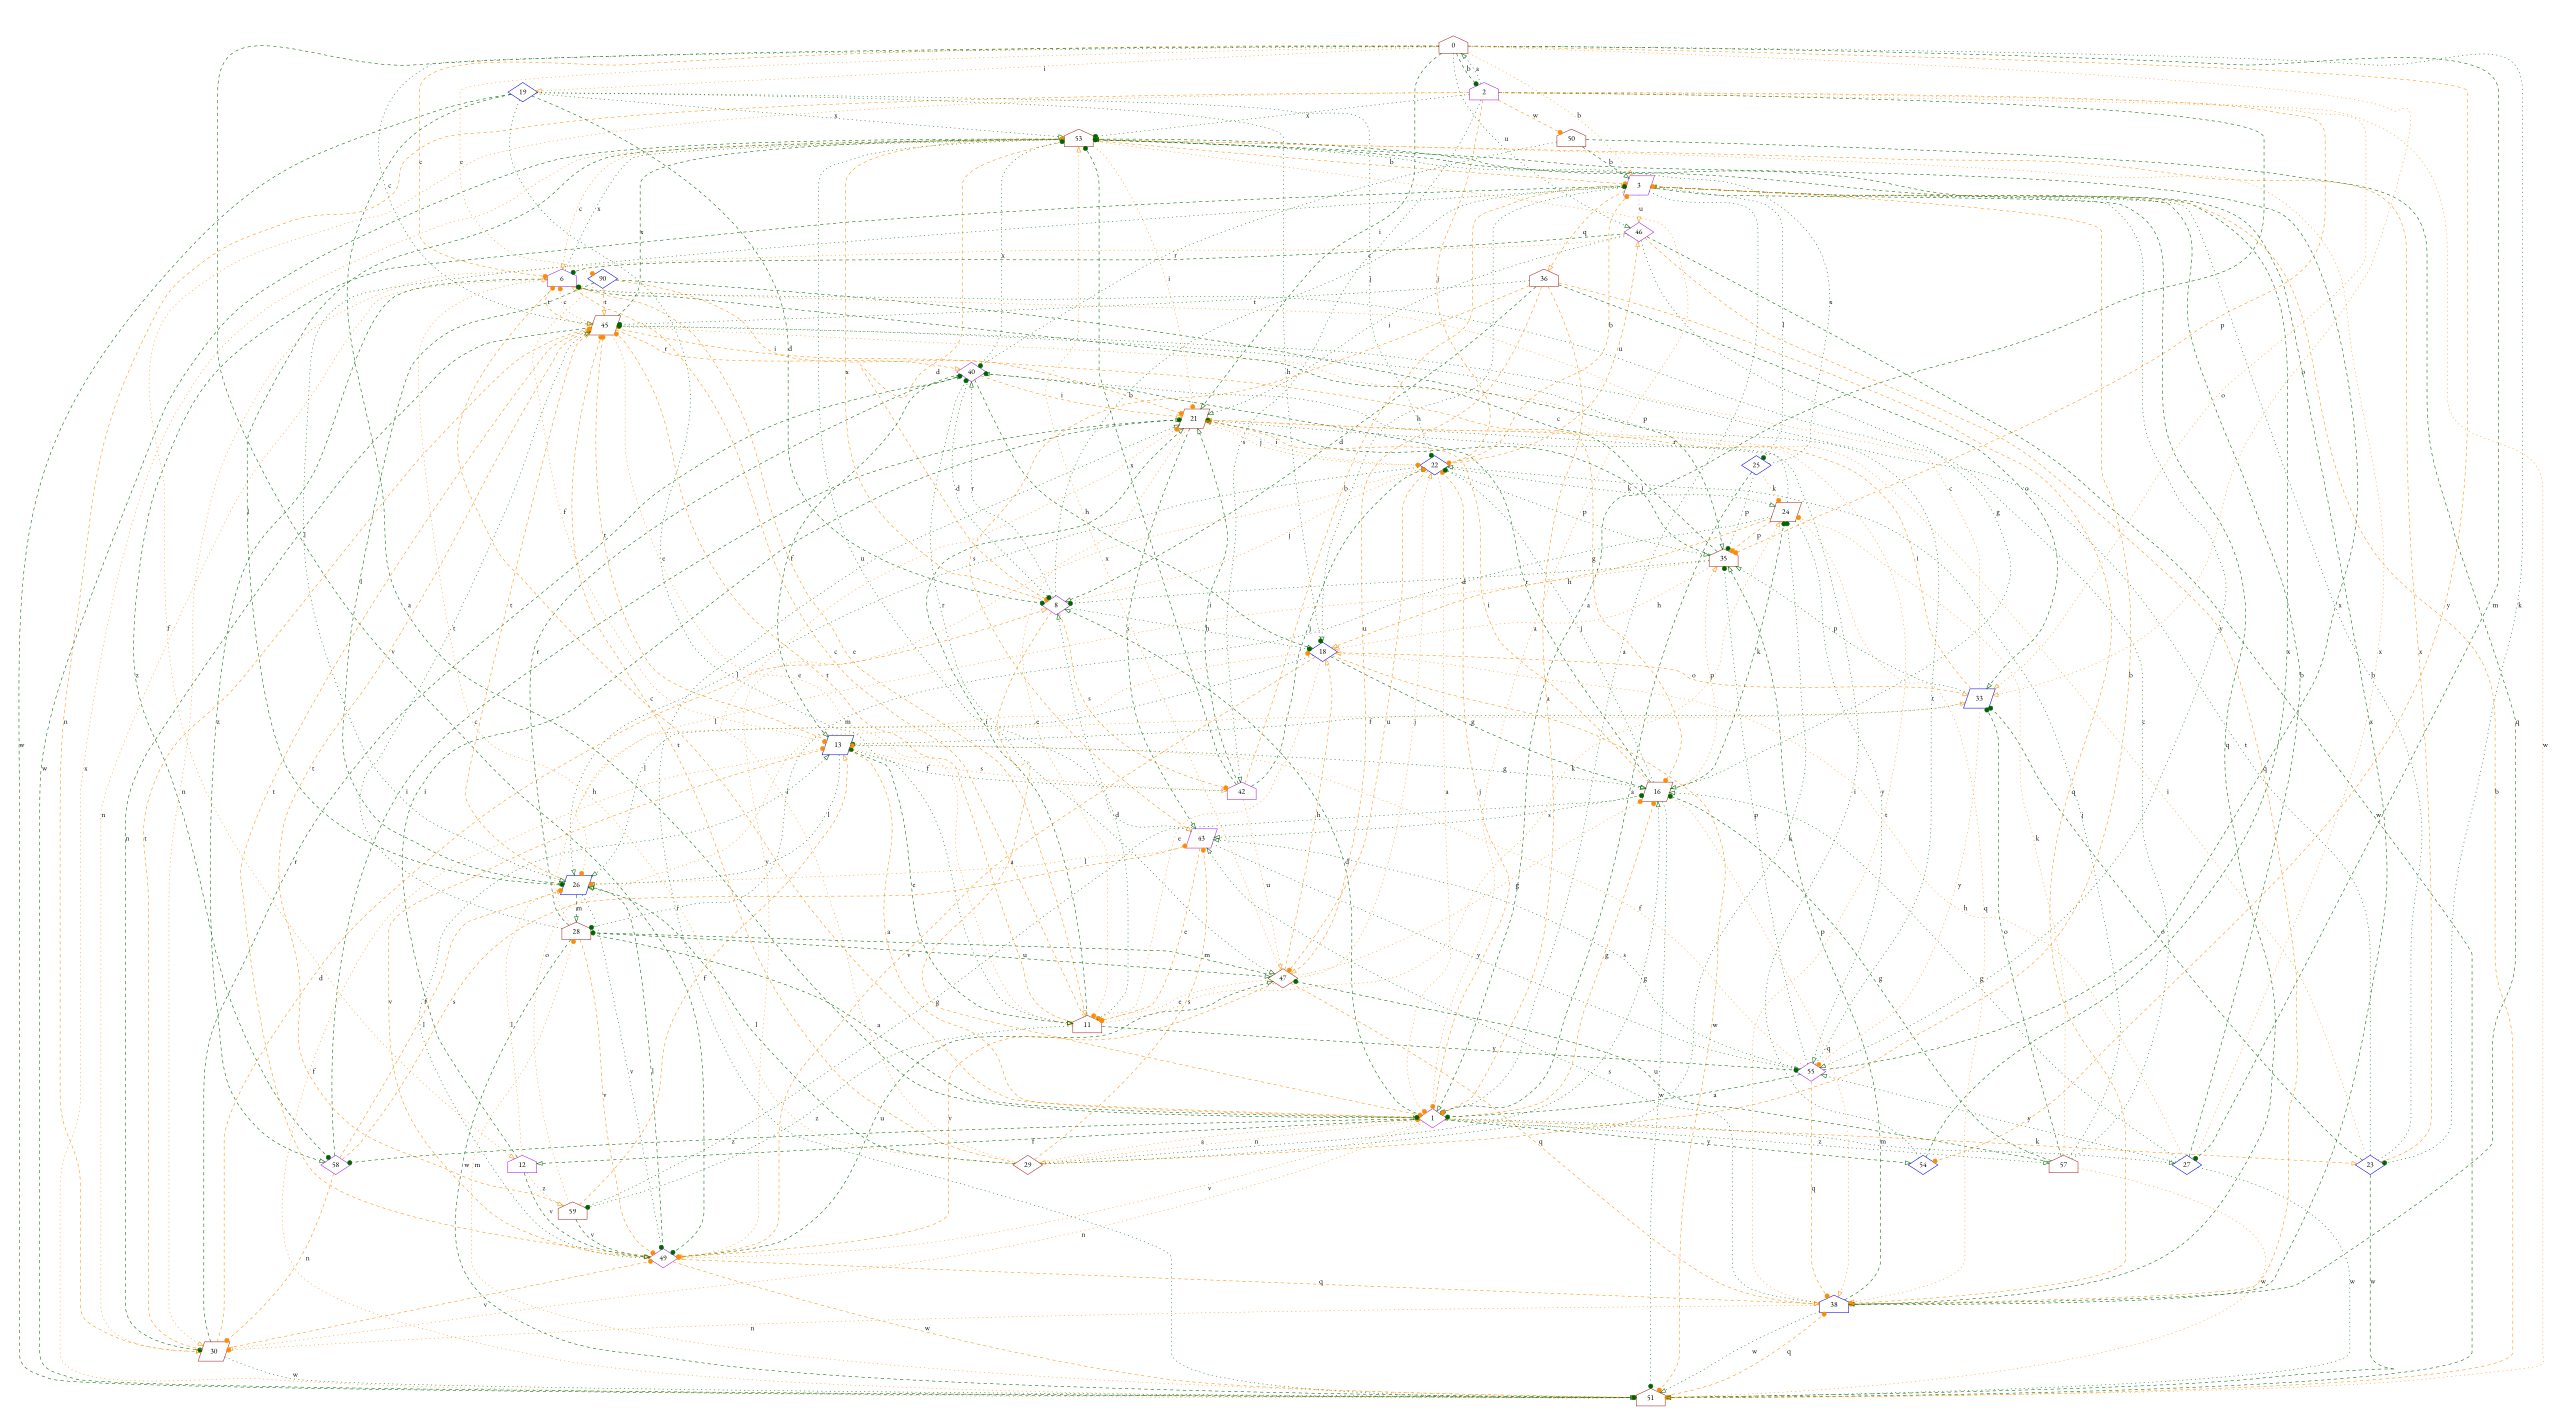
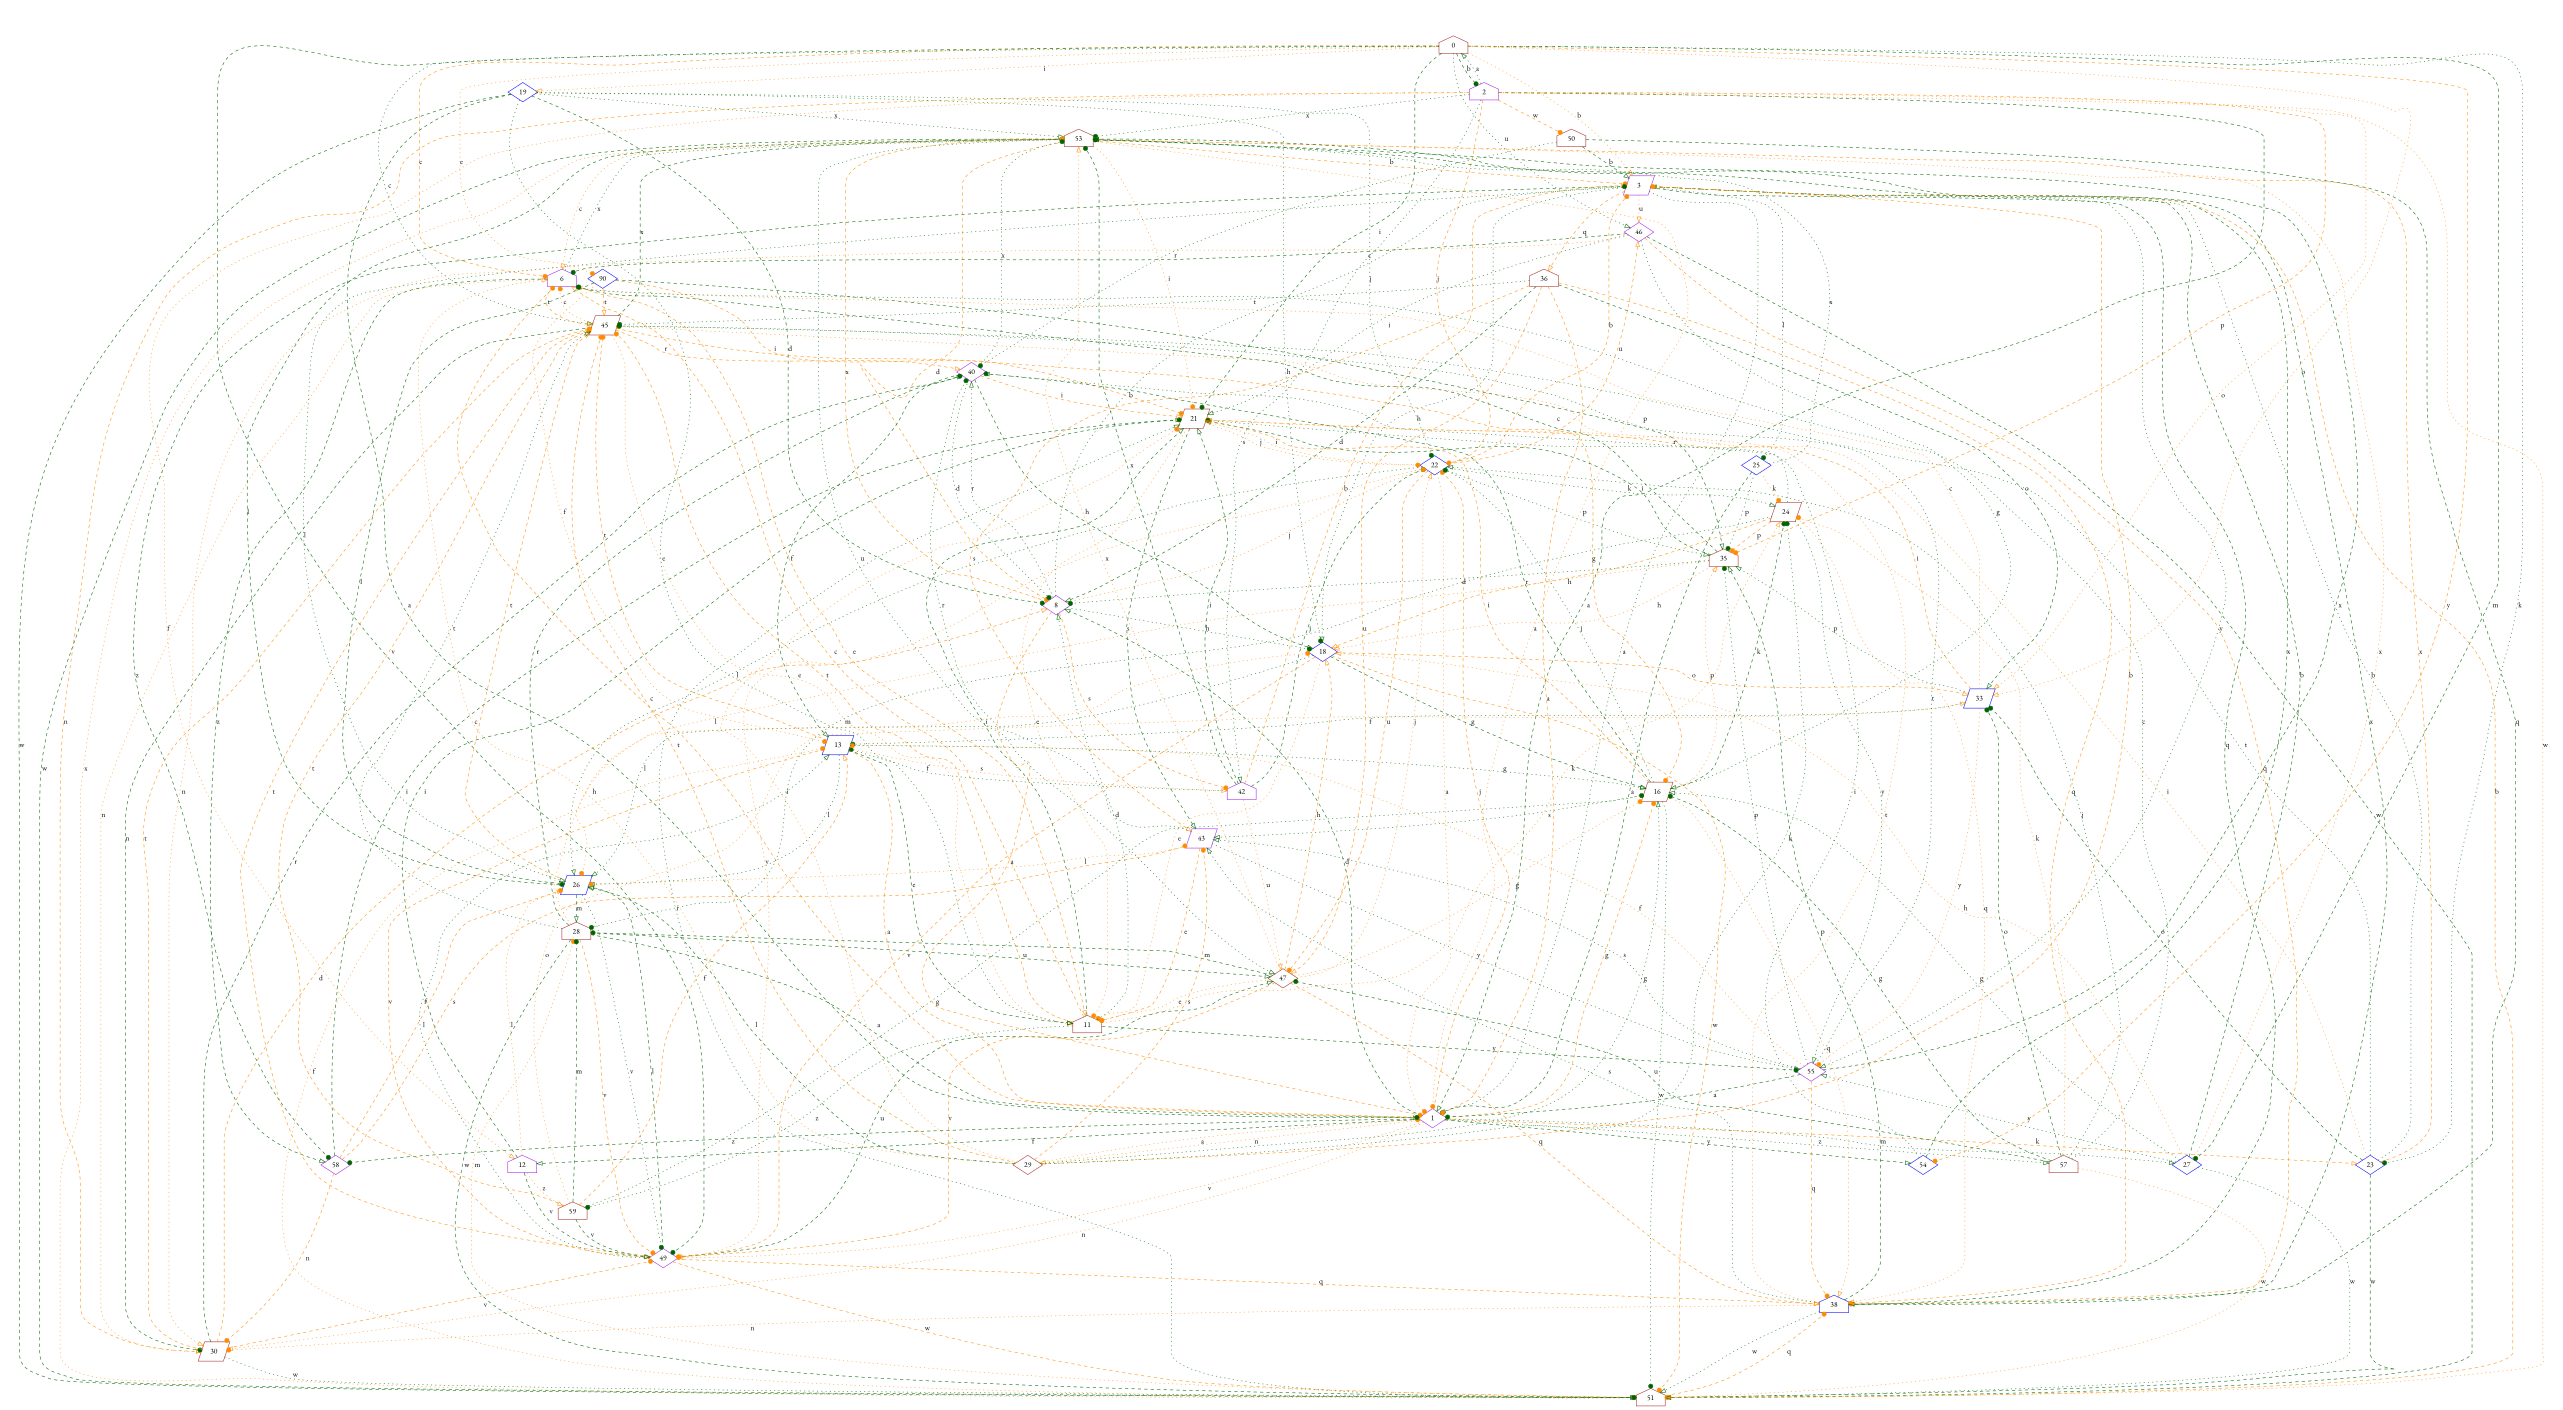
edge "0" -> "21": arrowhead onormal -> dot
edge "59" -> "28": added, label "m"
